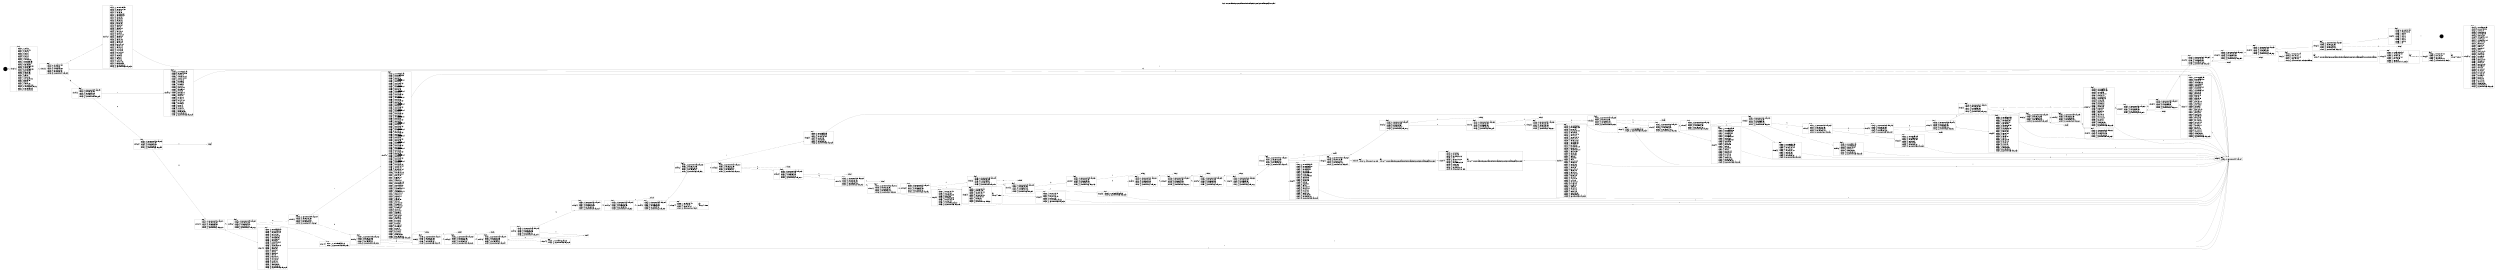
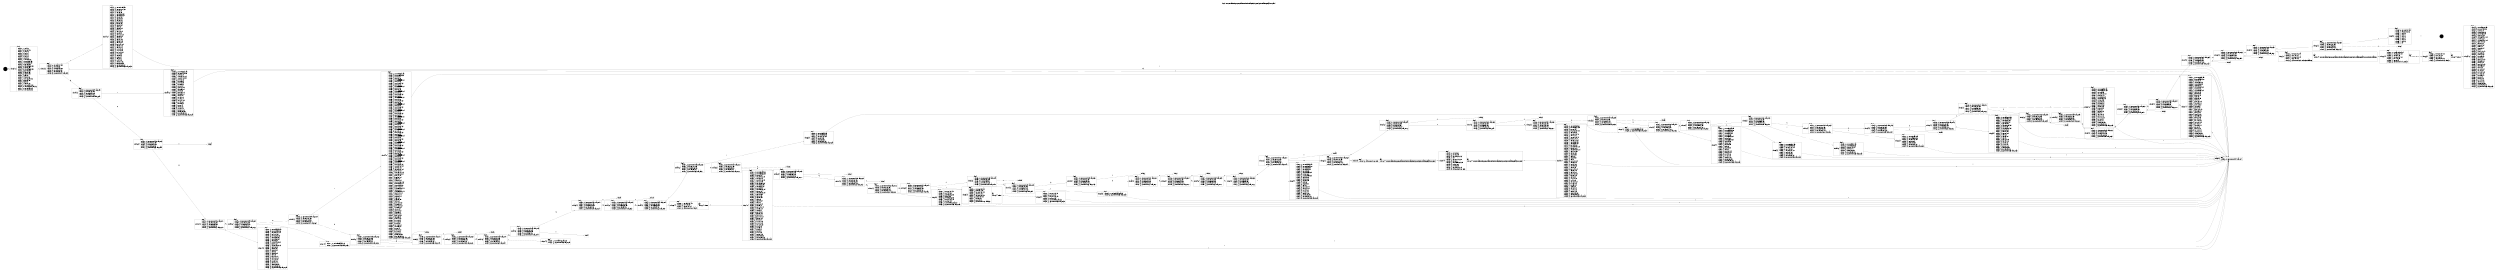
edge "0x402bb3 [100]" -> "0x401ddc [28]": now "0x401dc0 [28]" -> "0x401ddc [28]"
node "0x402df4": added
node "0x402281 [172]": added
edge "0x401a24 [28]" -> "0x402d44": now "0x401a24 [28]" -> "0x401a40 [28]"
